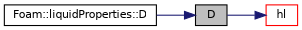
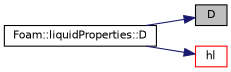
edge "D" -> "hl": now "Foam::liquidProperties::D" -> "hl"
